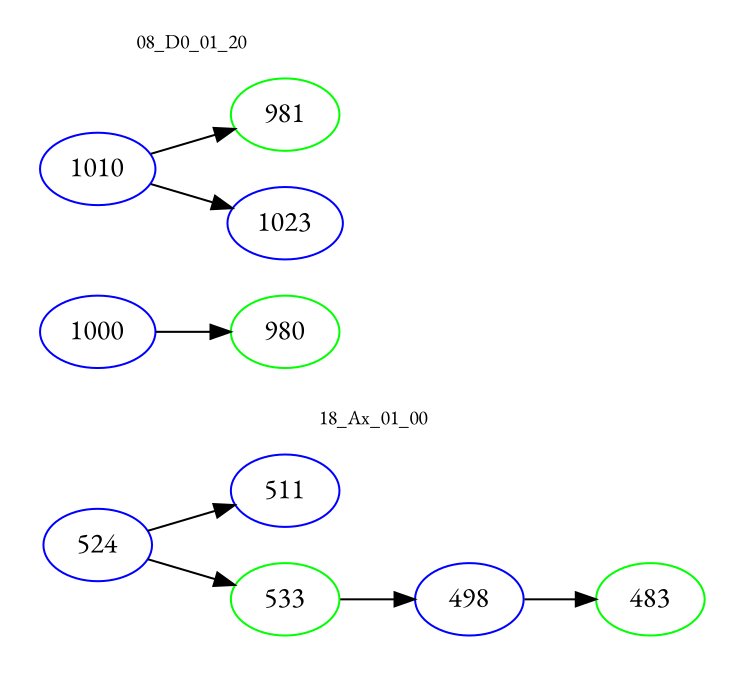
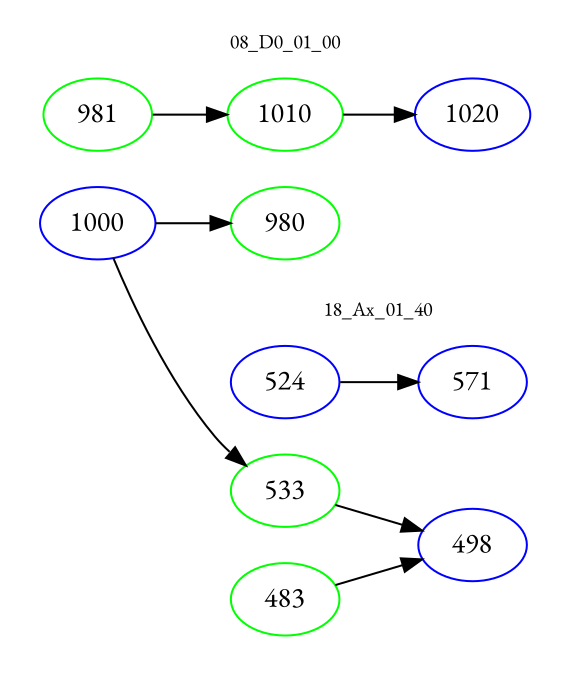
cluster "08_D0_01_20": label "08_D0_01_20" -> "08_D0_01_00"
edge "1010" -> "981": reversed
node "1010": color blue -> green
node "1023": label "1023" -> "1020"
cluster "18_Ax_01_00": label "18_Ax_01_00" -> "18_Ax_01_40"
node "511": label "511" -> "571"
edge "524" -> "533": now "1000" -> "533"
edge "498" -> "483": reversed
